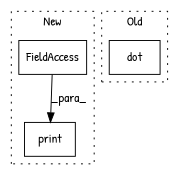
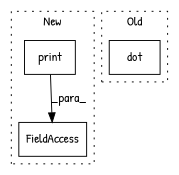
edge "FieldAccess" -> "print": reversed
